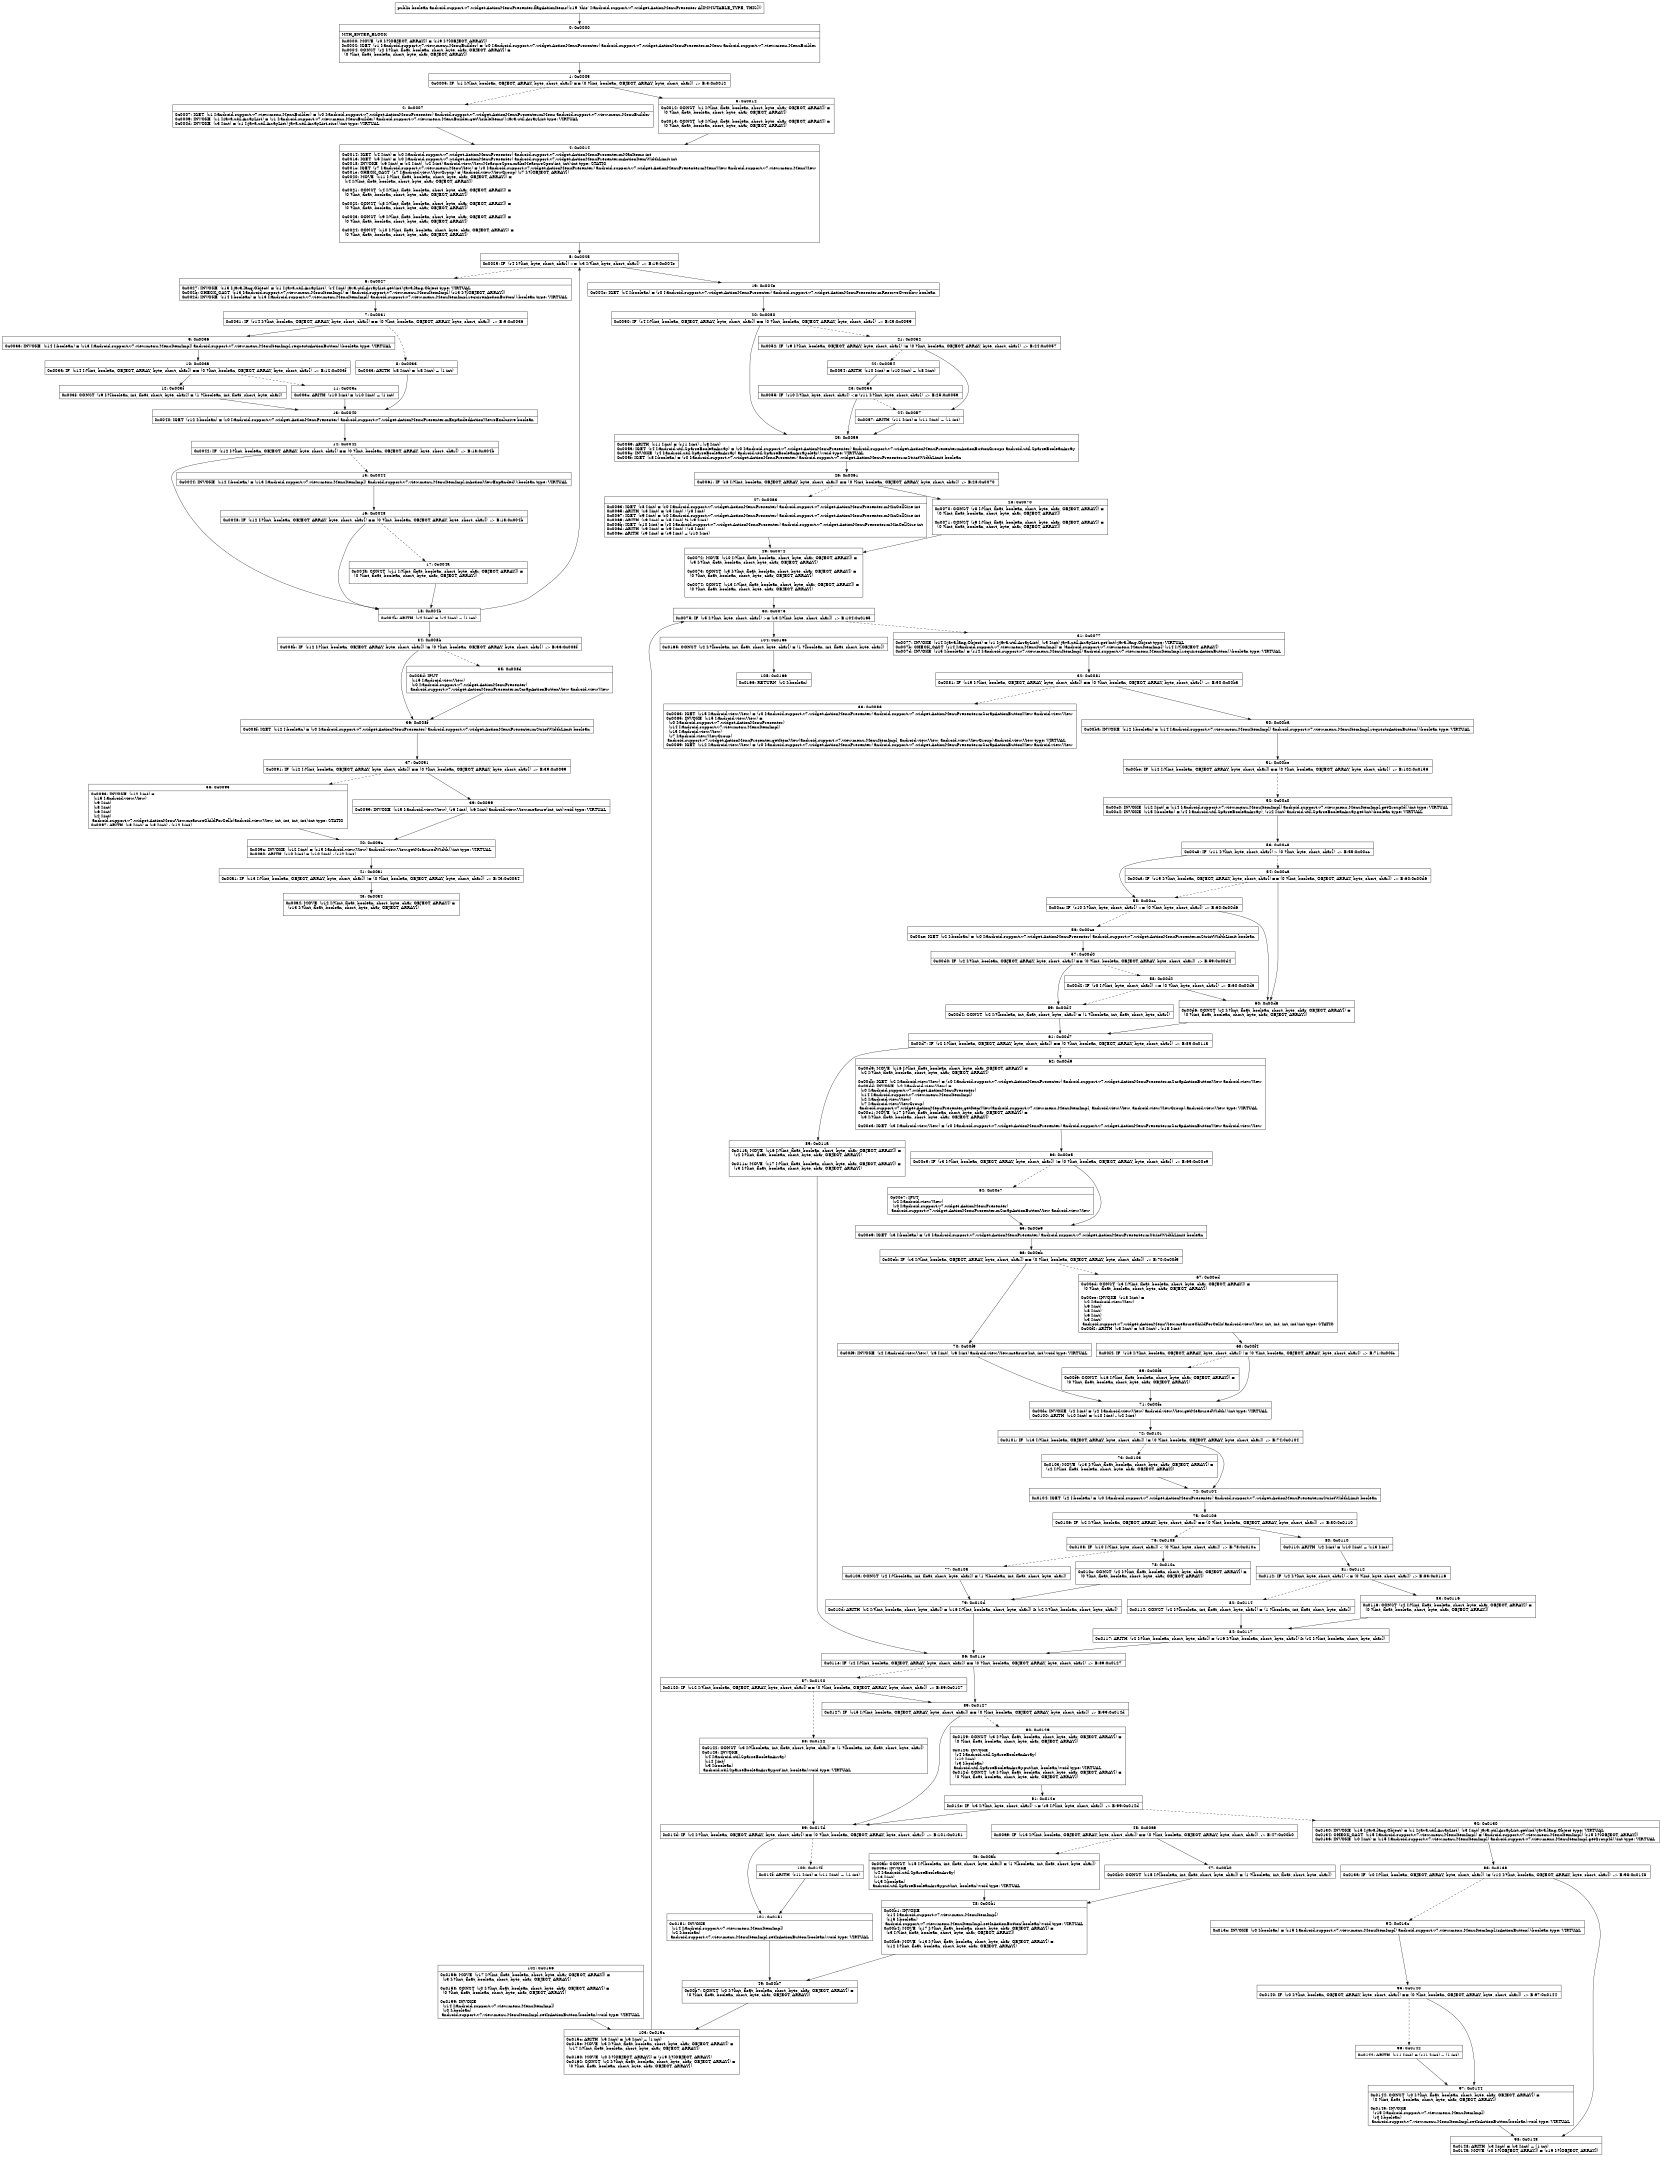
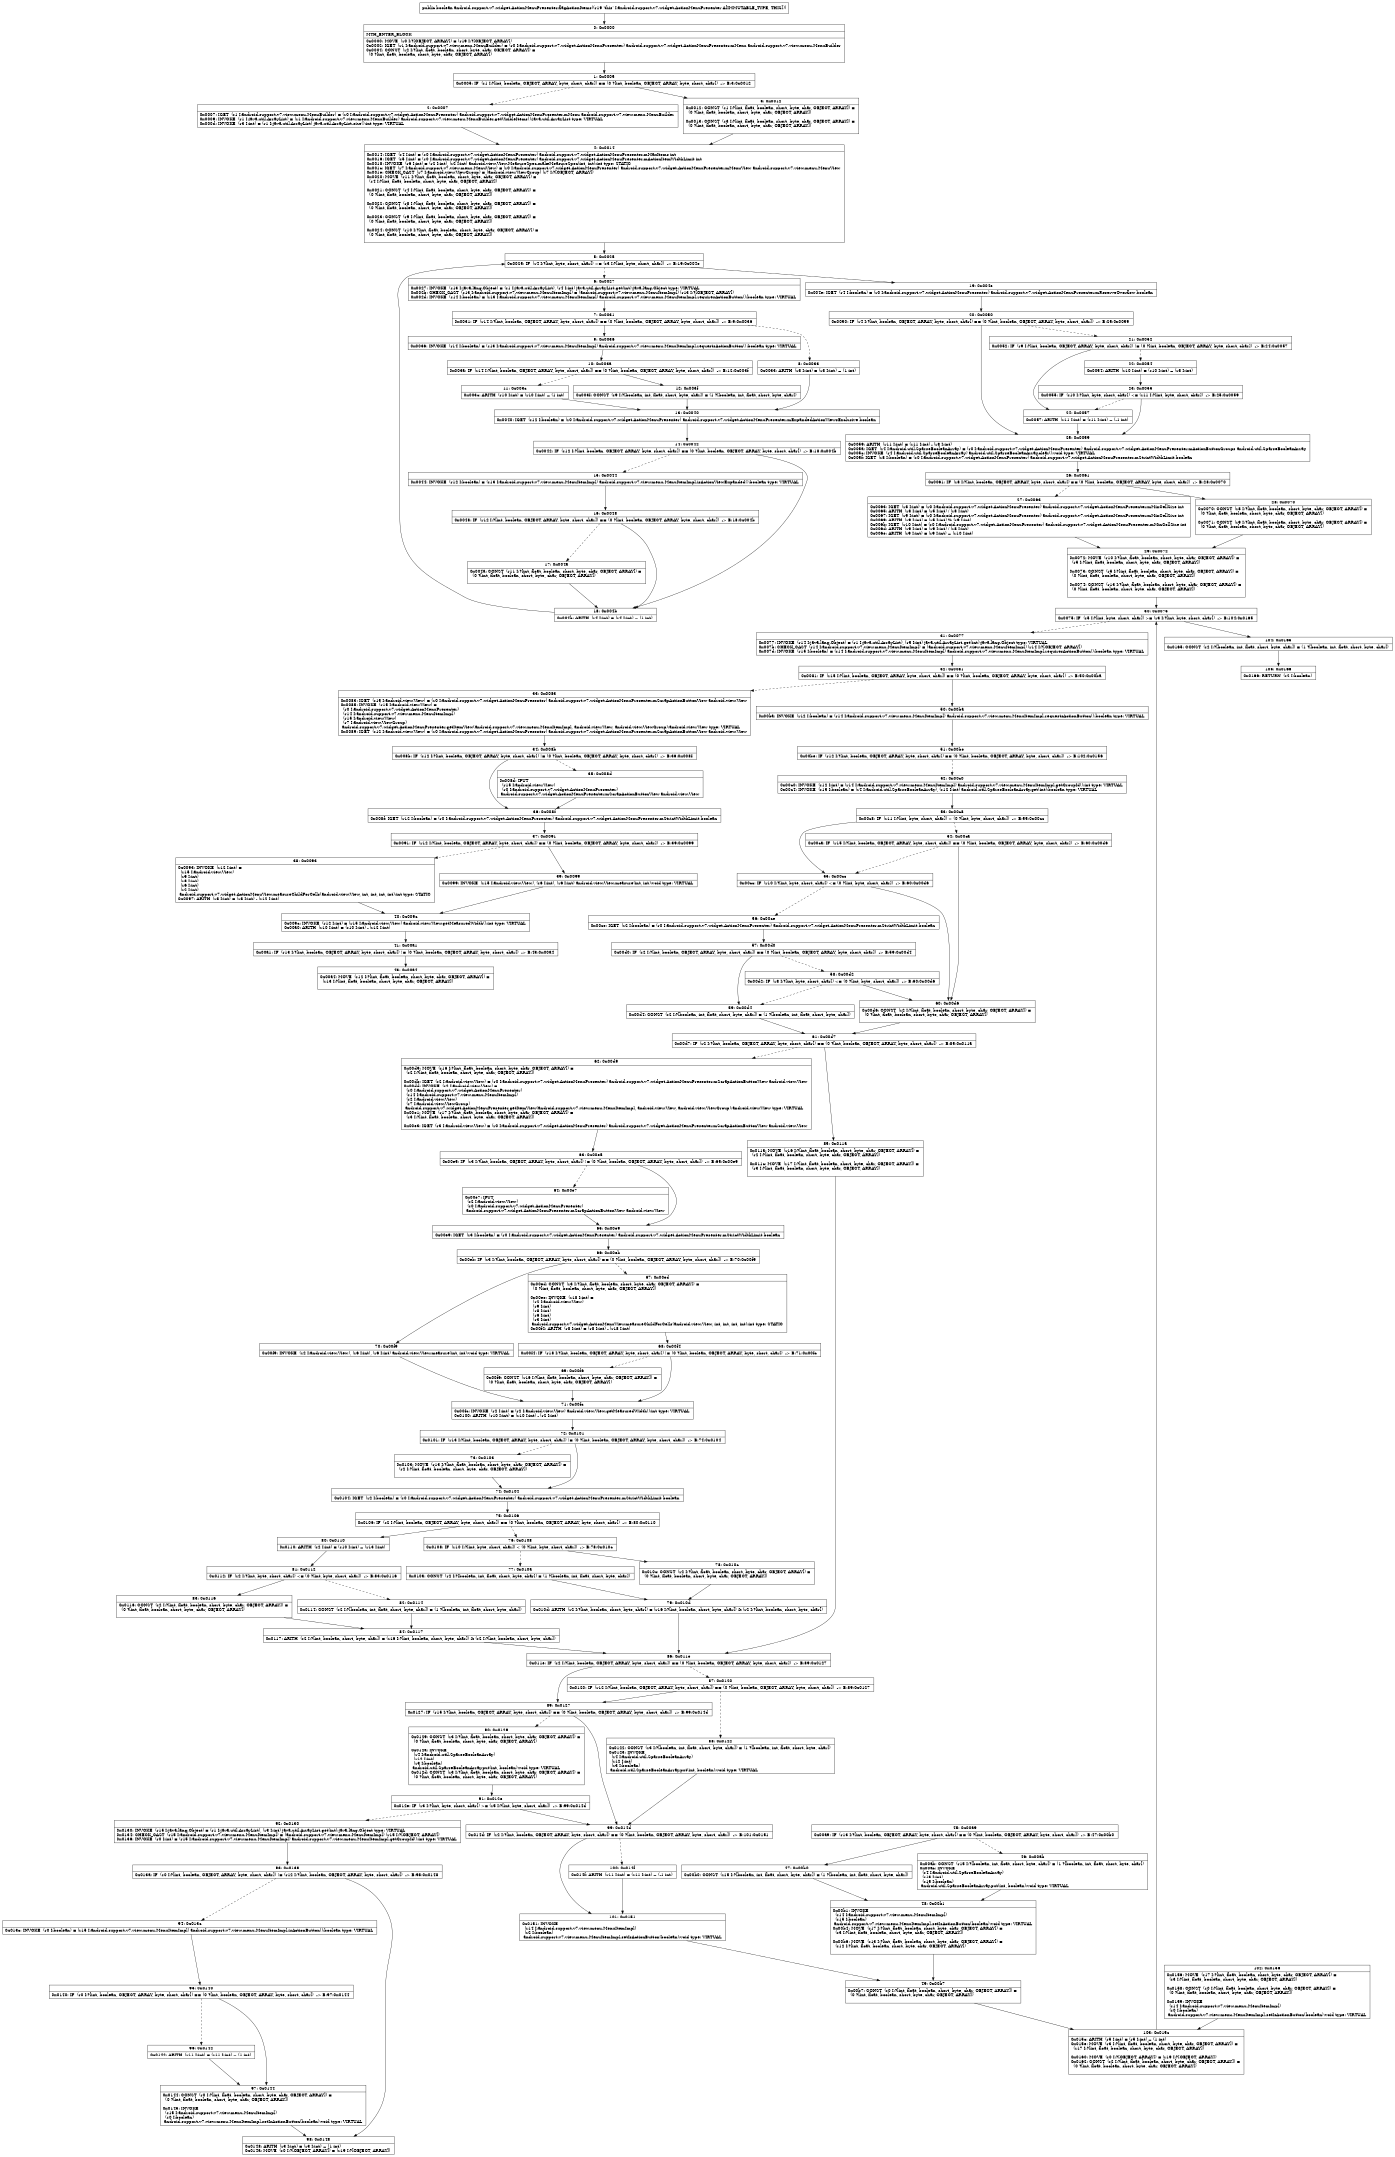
edge "18: 0x004b" -> "34: 0x008b": now "33: 0x0083" -> "34: 0x008b"
